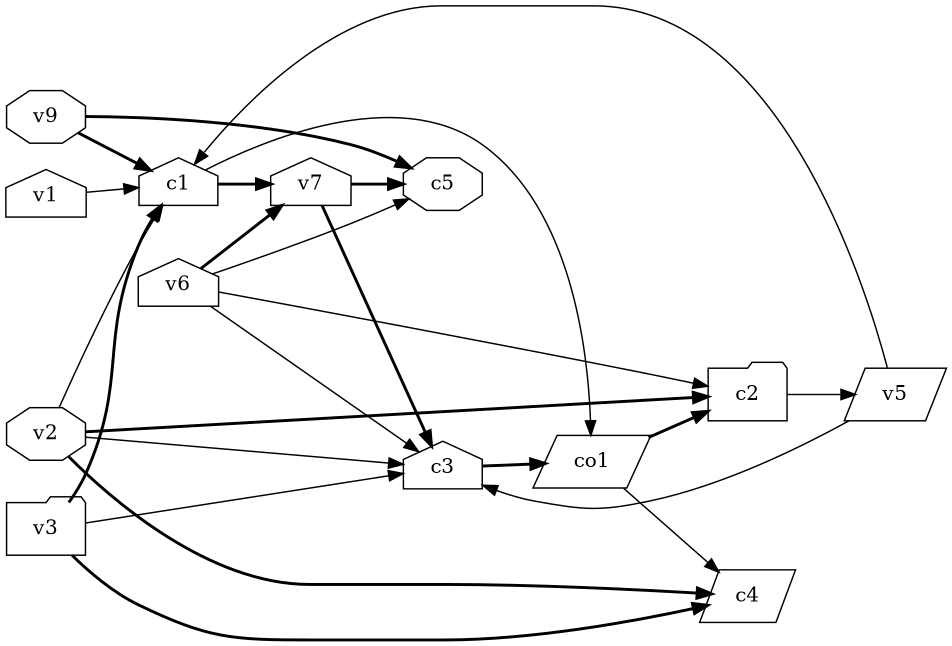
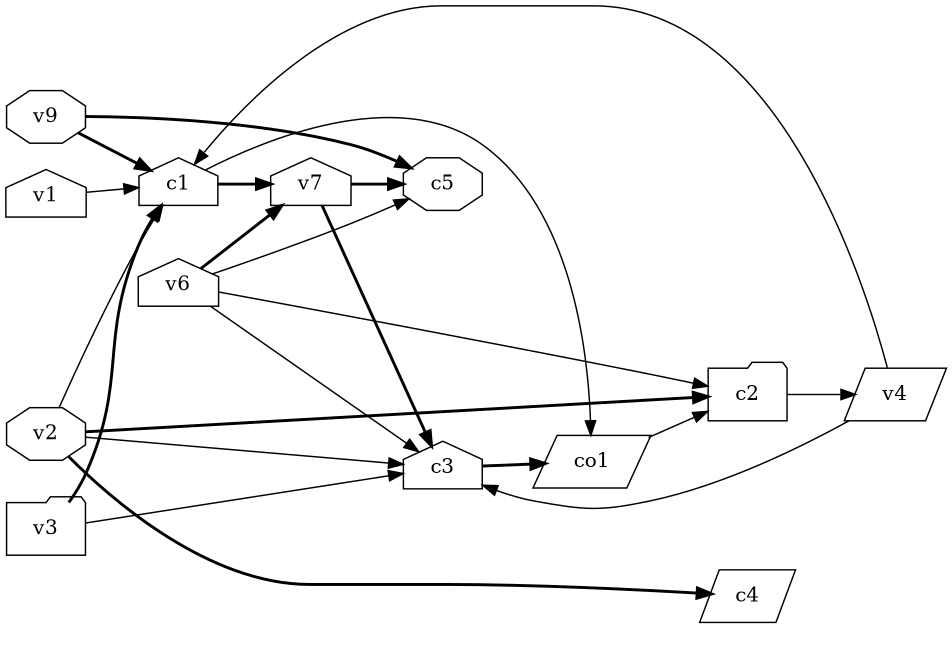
node "v5": label "v5" -> "v4"
edge "co1" -> "c2": style bold -> solid
edge "co1" -> "c4": removed
edge "v3" -> "c4": removed
